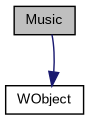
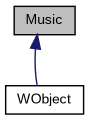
edge "Music" -> "WObject": reversed
